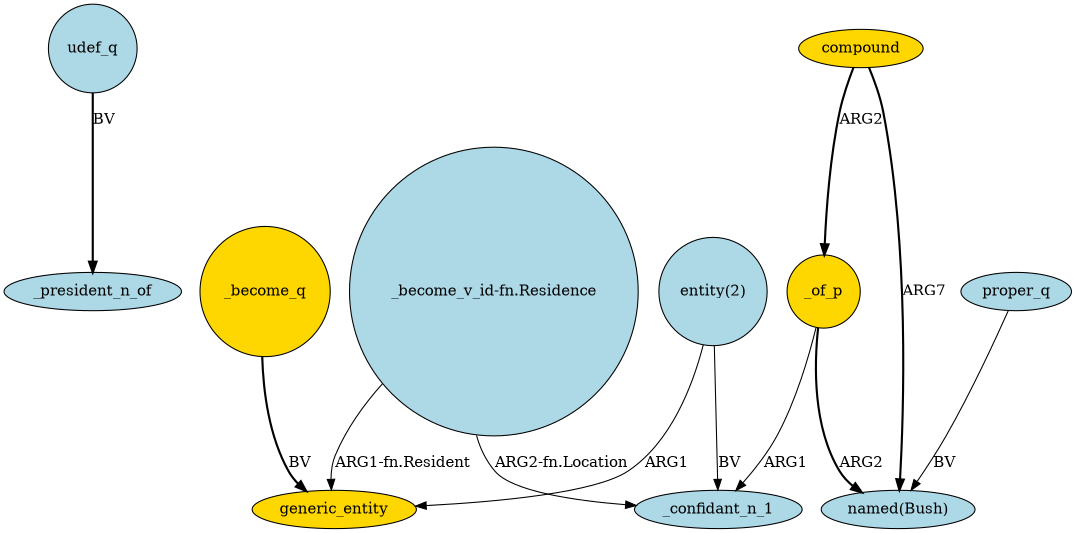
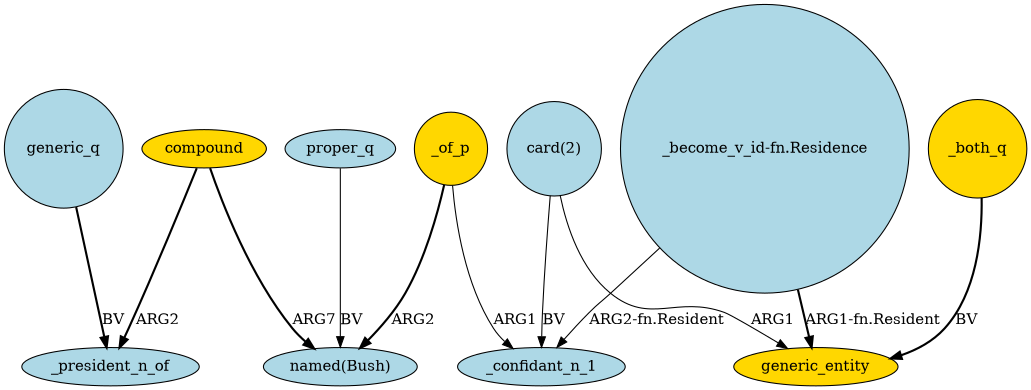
node "udef_q": label "udef_q" -> "generic_q"
edge "compound" -> "_of_p": now "compound" -> "_president_n_of"
node "_become_q": label "_become_q" -> "_both_q"
node "entity(2)": label "entity(2)" -> "card(2)"
edge "_become_v_id-fn.Residence" -> "generic_entity": style solid -> bold
edge "_become_v_id-fn.Residence" -> "_confidant_n_1": label "ARG2-fn.Location" -> "ARG2-fn.Resident"
